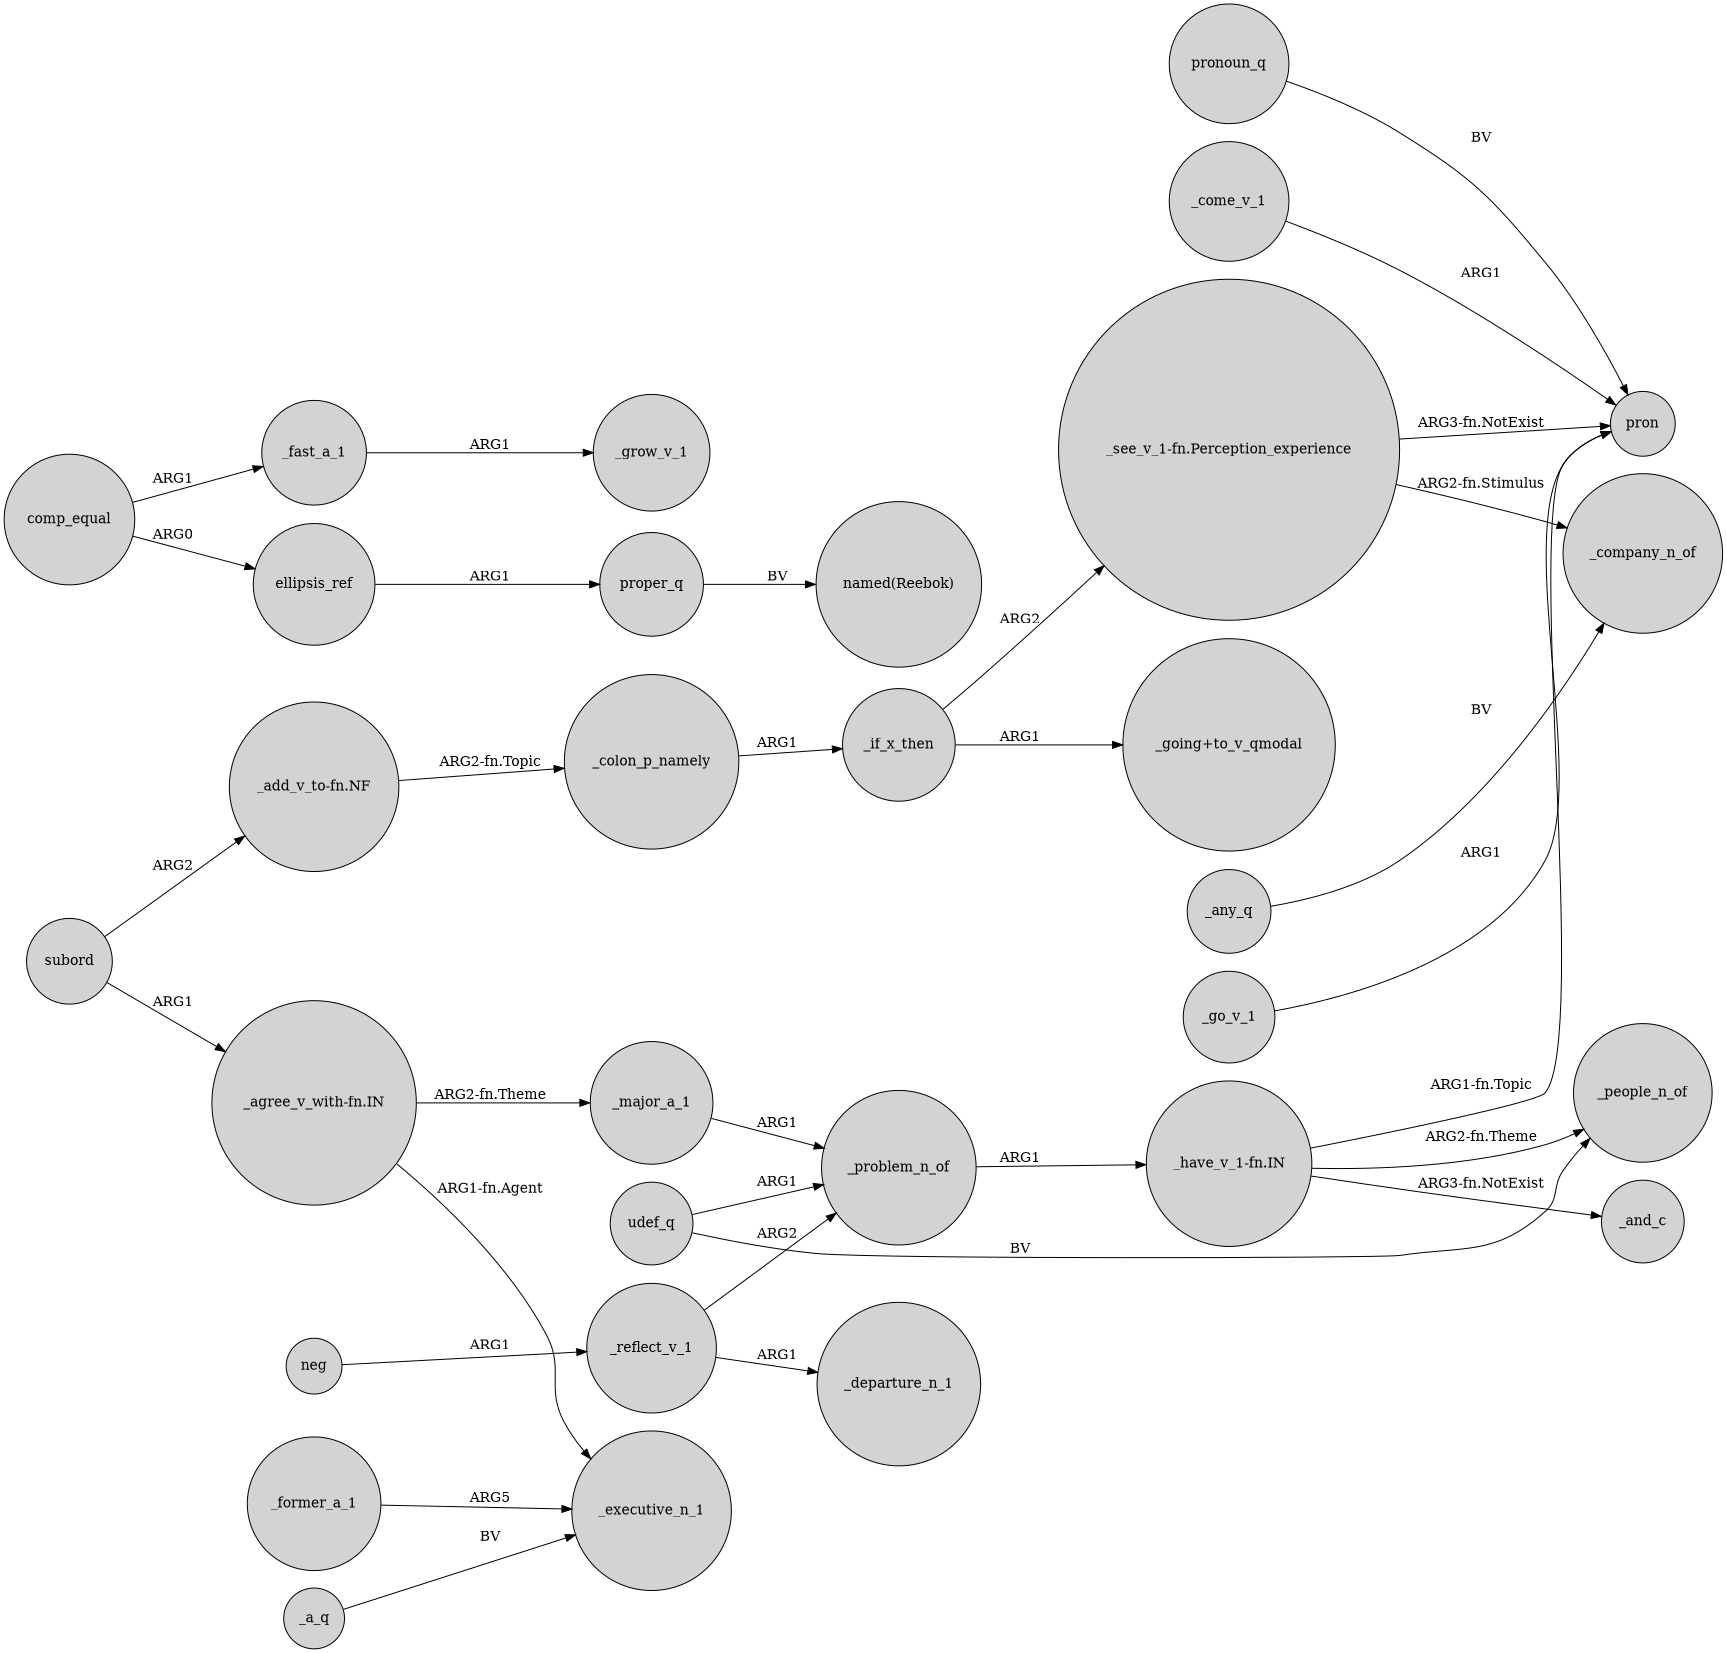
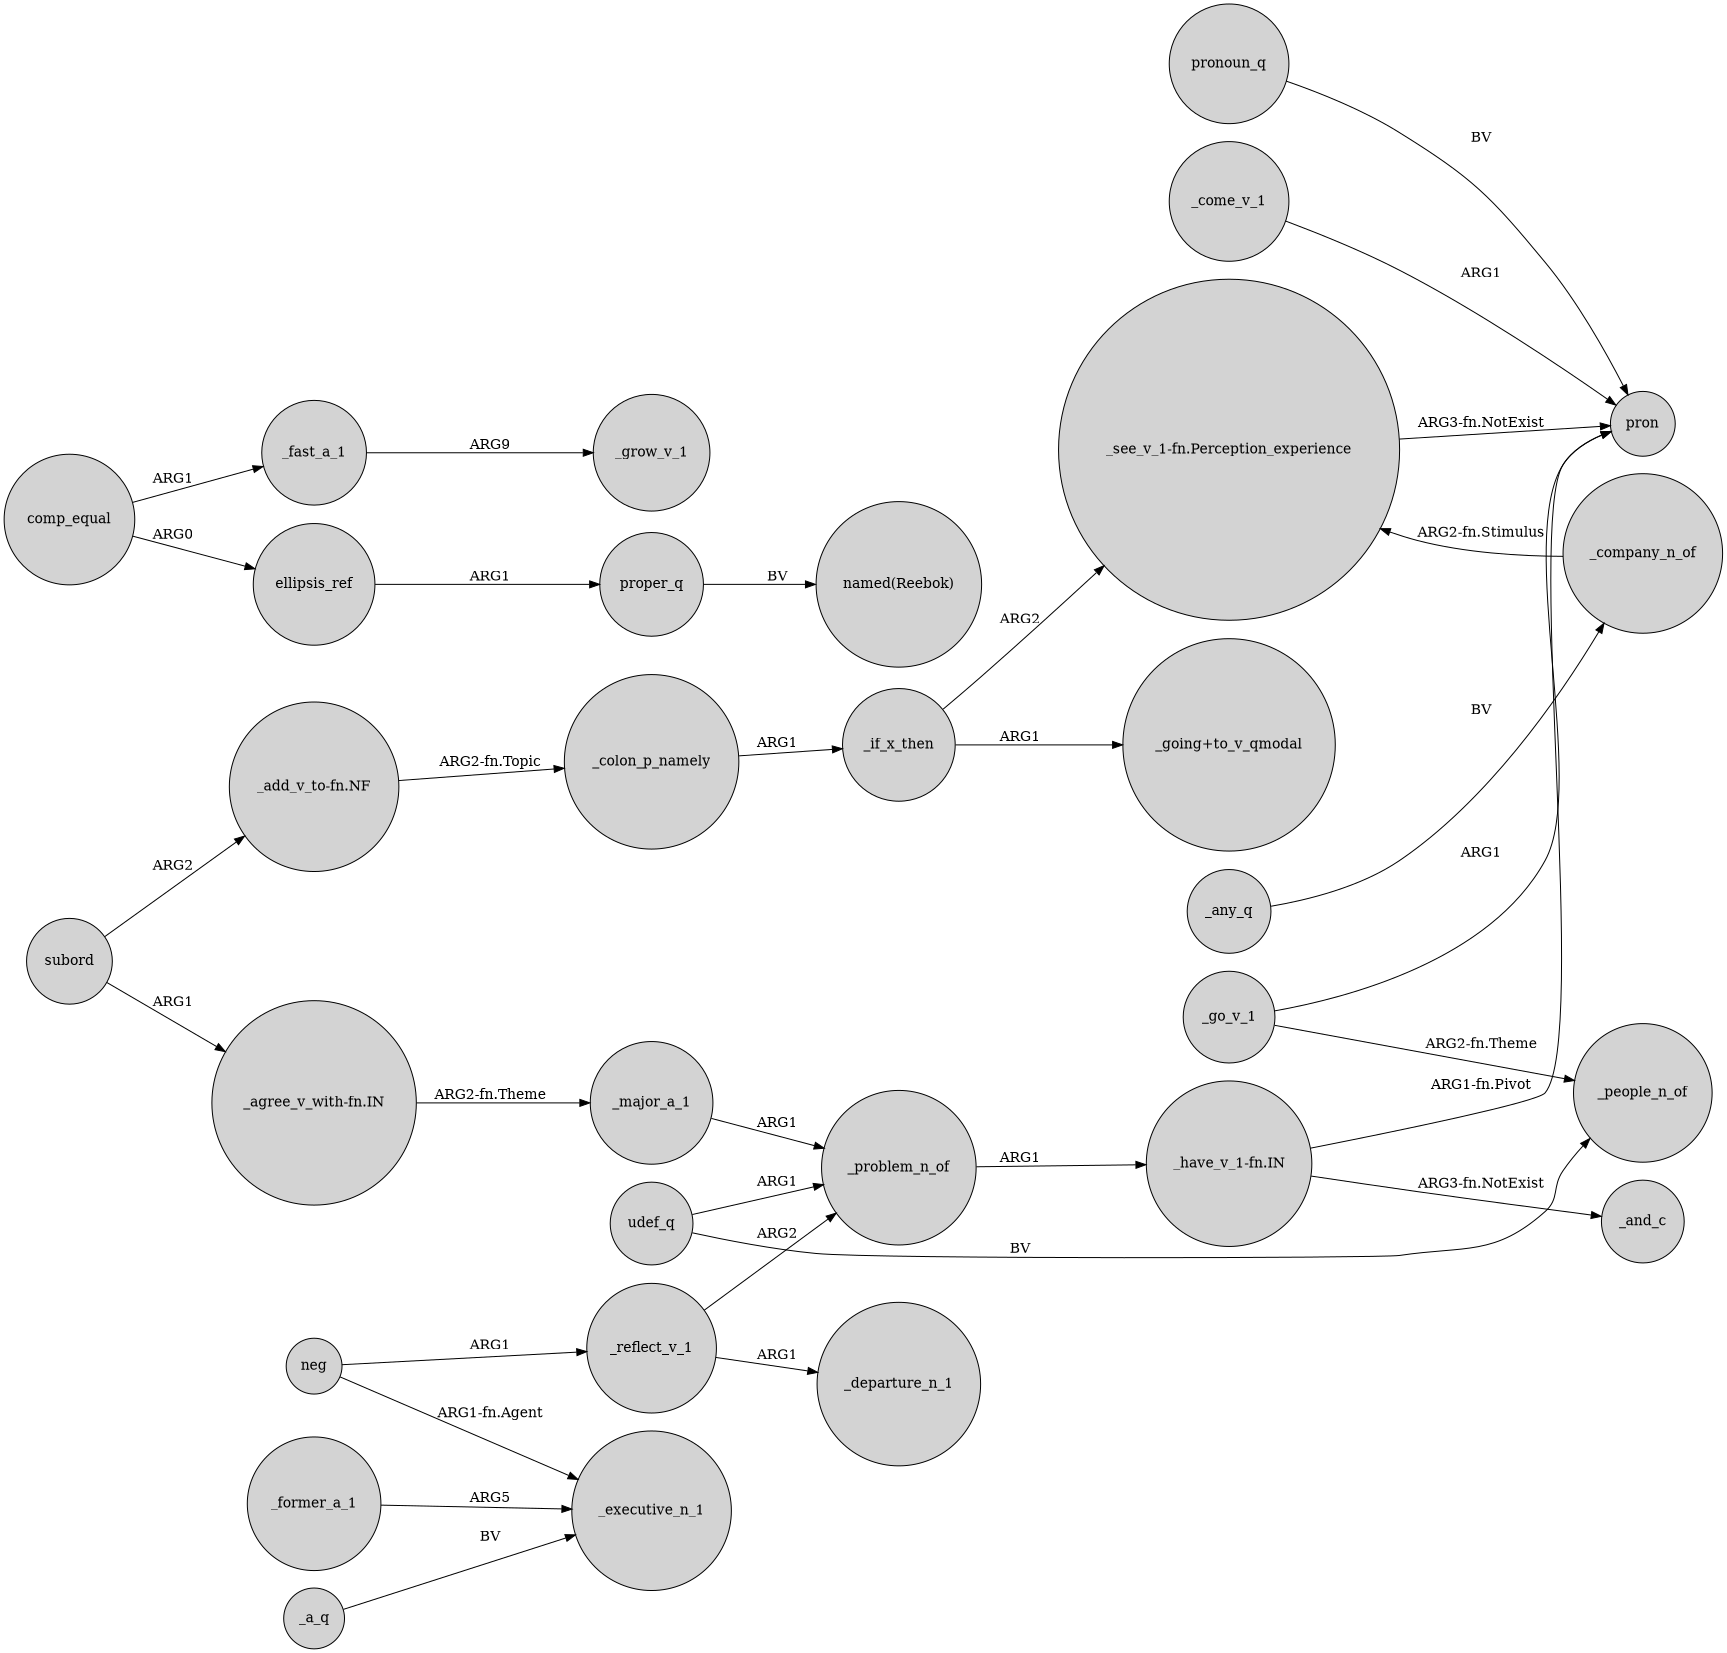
edge "_fast_a_1" -> "_grow_v_1": label "ARG1" -> "ARG9"
edge "_see_v_1-fn.Perception_experience" -> "_company_n_of": reversed
edge "_have_v_1-fn.IN" -> "pron": label "ARG1-fn.Topic" -> "ARG1-fn.Pivot"
edge "_have_v_1-fn.IN" -> "_people_n_of": now "_go_v_1" -> "_people_n_of"
edge "_agree_v_with-fn.IN" -> "_executive_n_1": now "neg" -> "_executive_n_1"
